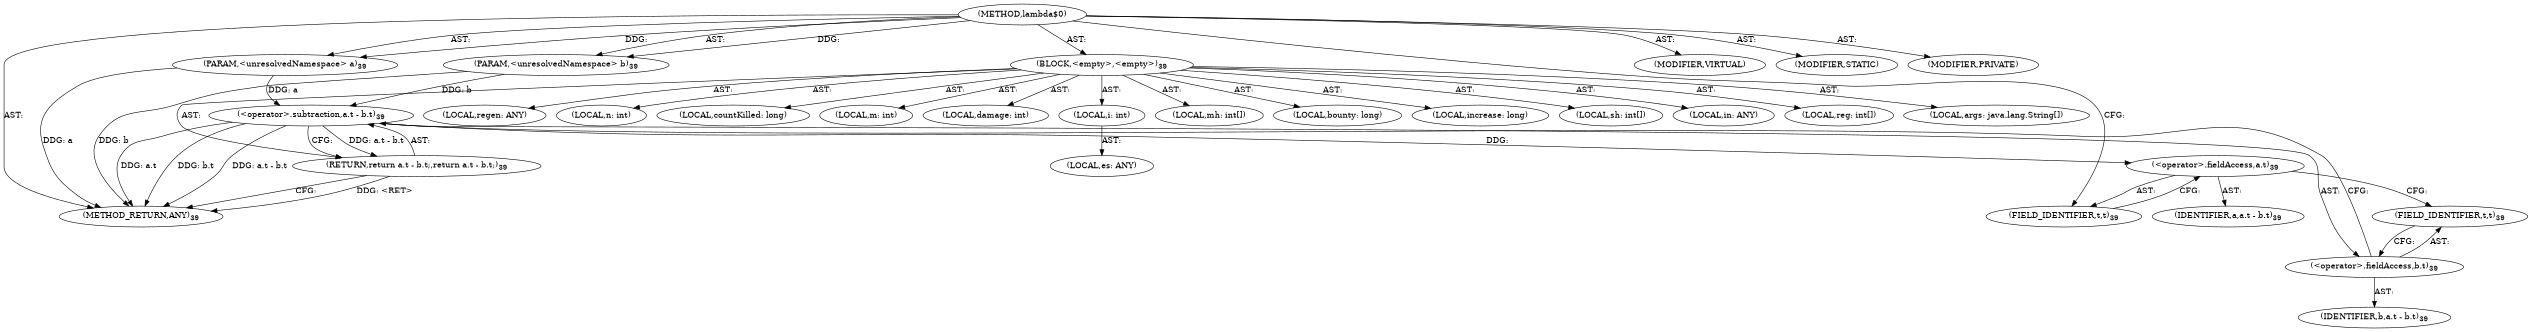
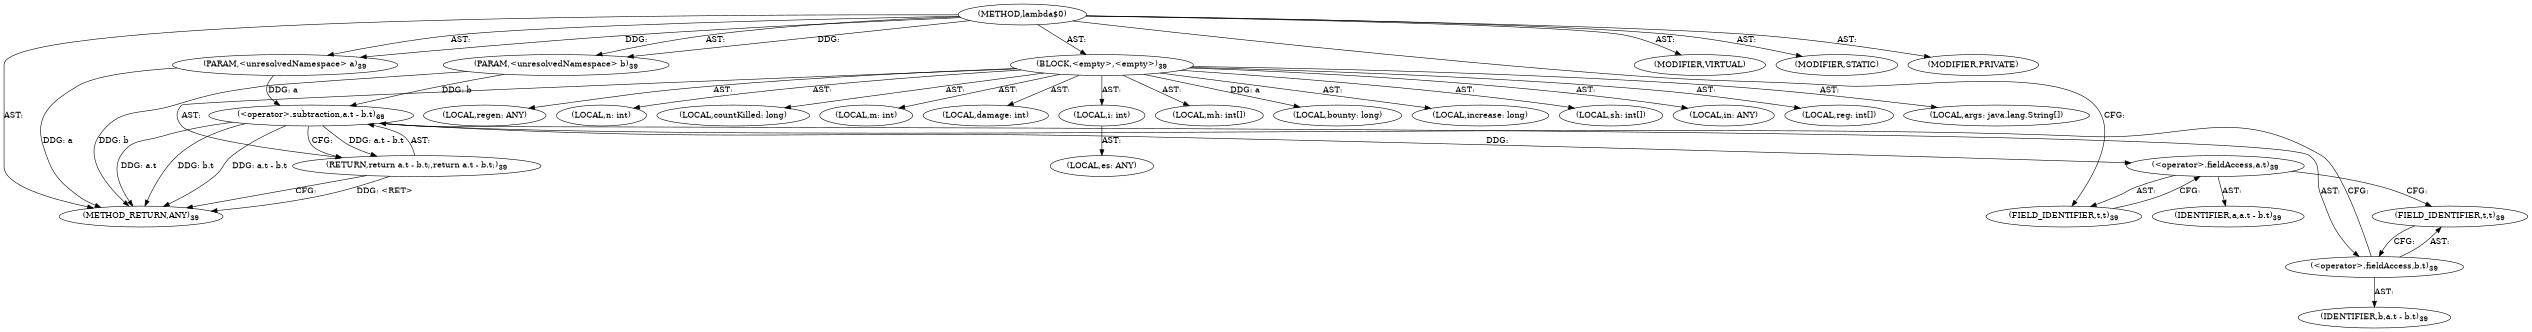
edge "(BLOCK,<empty>,<empty>)" -> "(LOCAL,bounty: long)": label "AST: " -> "DDG: a"
node "(<operator>.subtraction,a.t - b.t)": text "39" -> "69"
